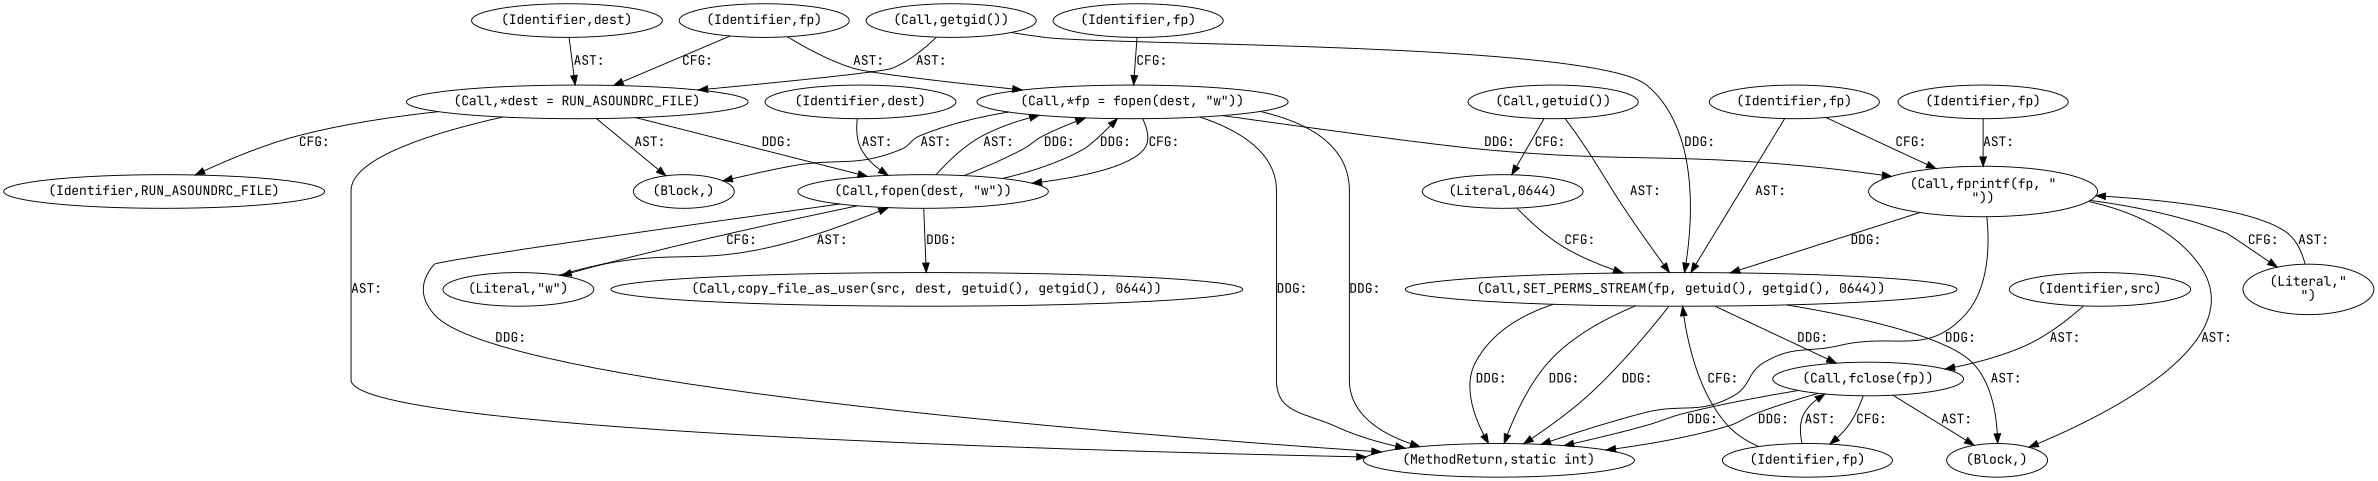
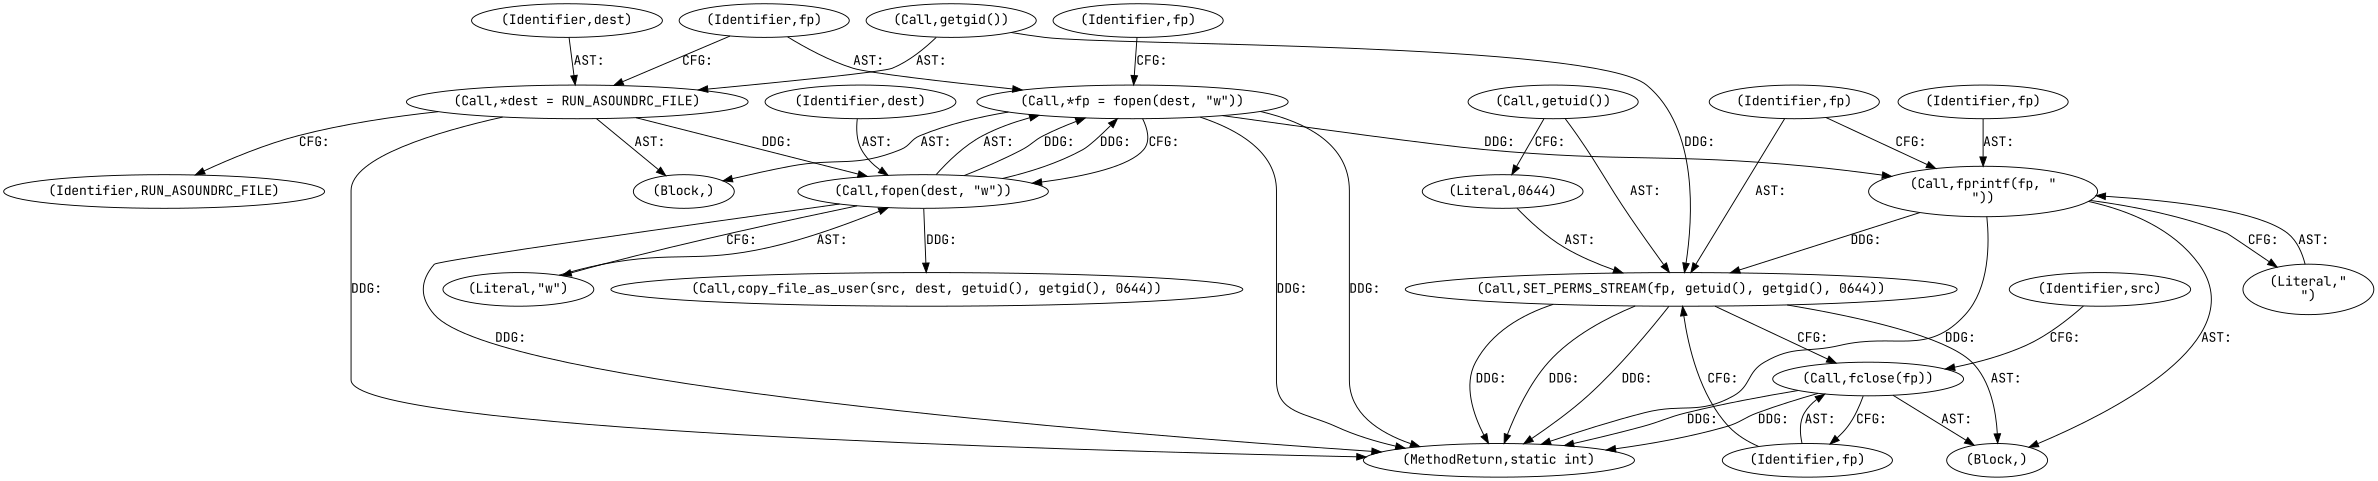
edge "(Literal,0644)" -> "(Call,SET_PERMS_STREAM(fp, getuid(), getgid(), 0644))": label "CFG: " -> "AST: "
edge "(Call,*dest = RUN_ASOUNDRC_FILE)" -> "(MethodReturn,static int)": label "AST: " -> "DDG: "
edge "(Call,SET_PERMS_STREAM(fp, getuid(), getgid(), 0644))" -> "(Call,fclose(fp))": label "DDG: " -> "CFG: "
edge "(Identifier,src)" -> "(Call,fclose(fp))": label "AST: " -> "CFG: "
